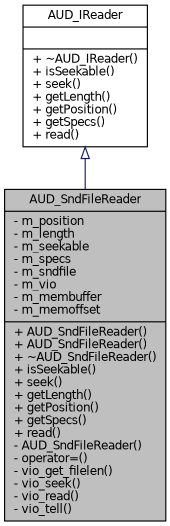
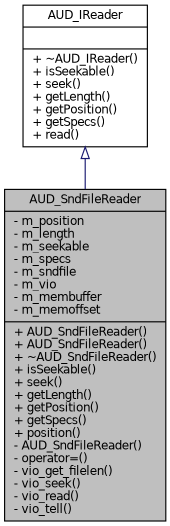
node "AUD_SndFileReader": text "+ read()" -> "+ position()"
